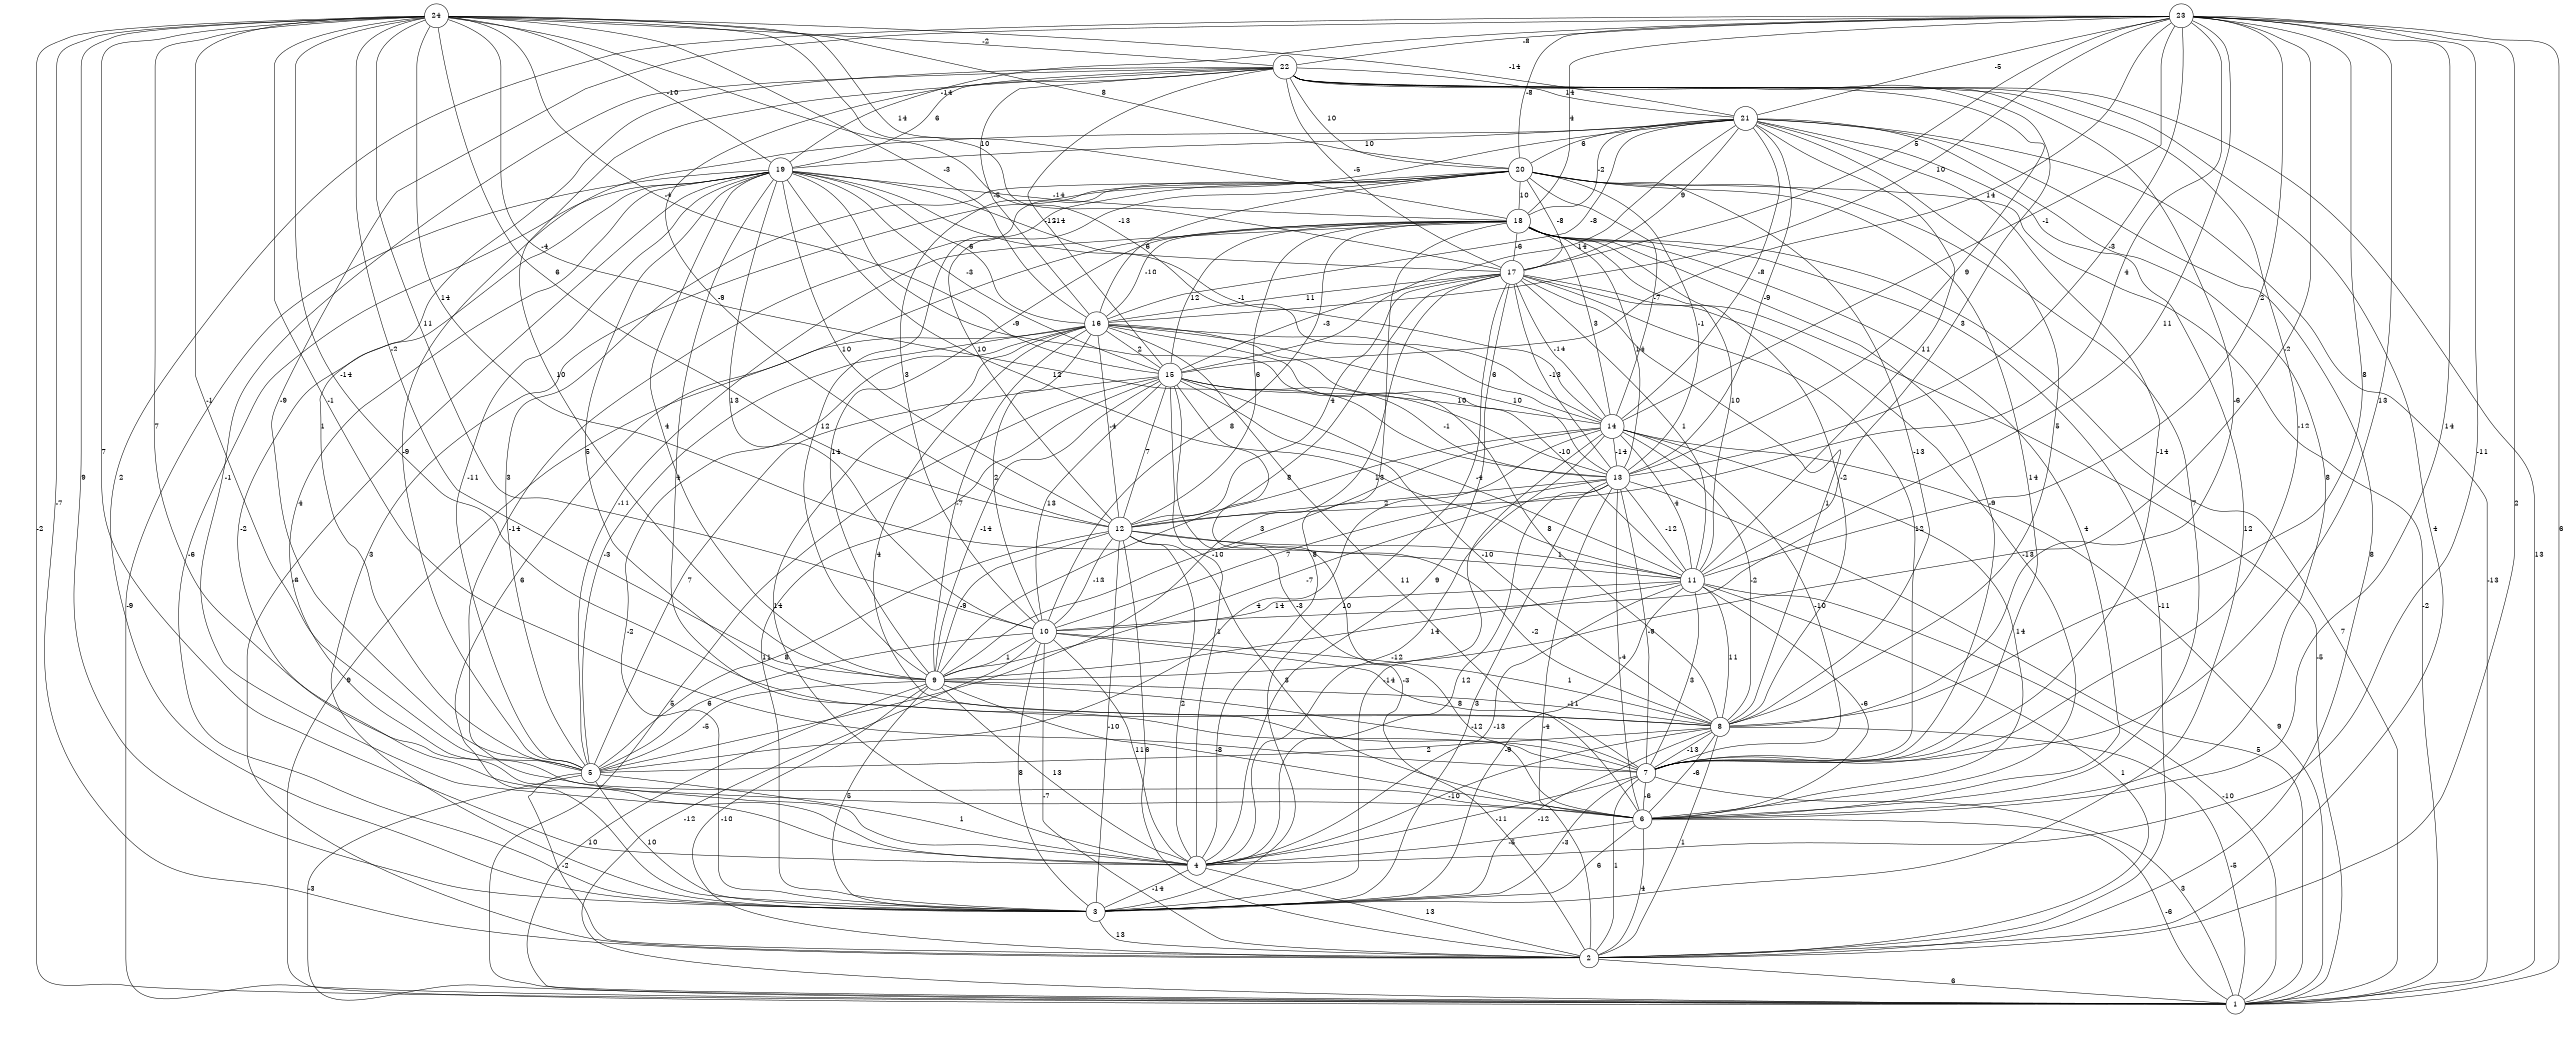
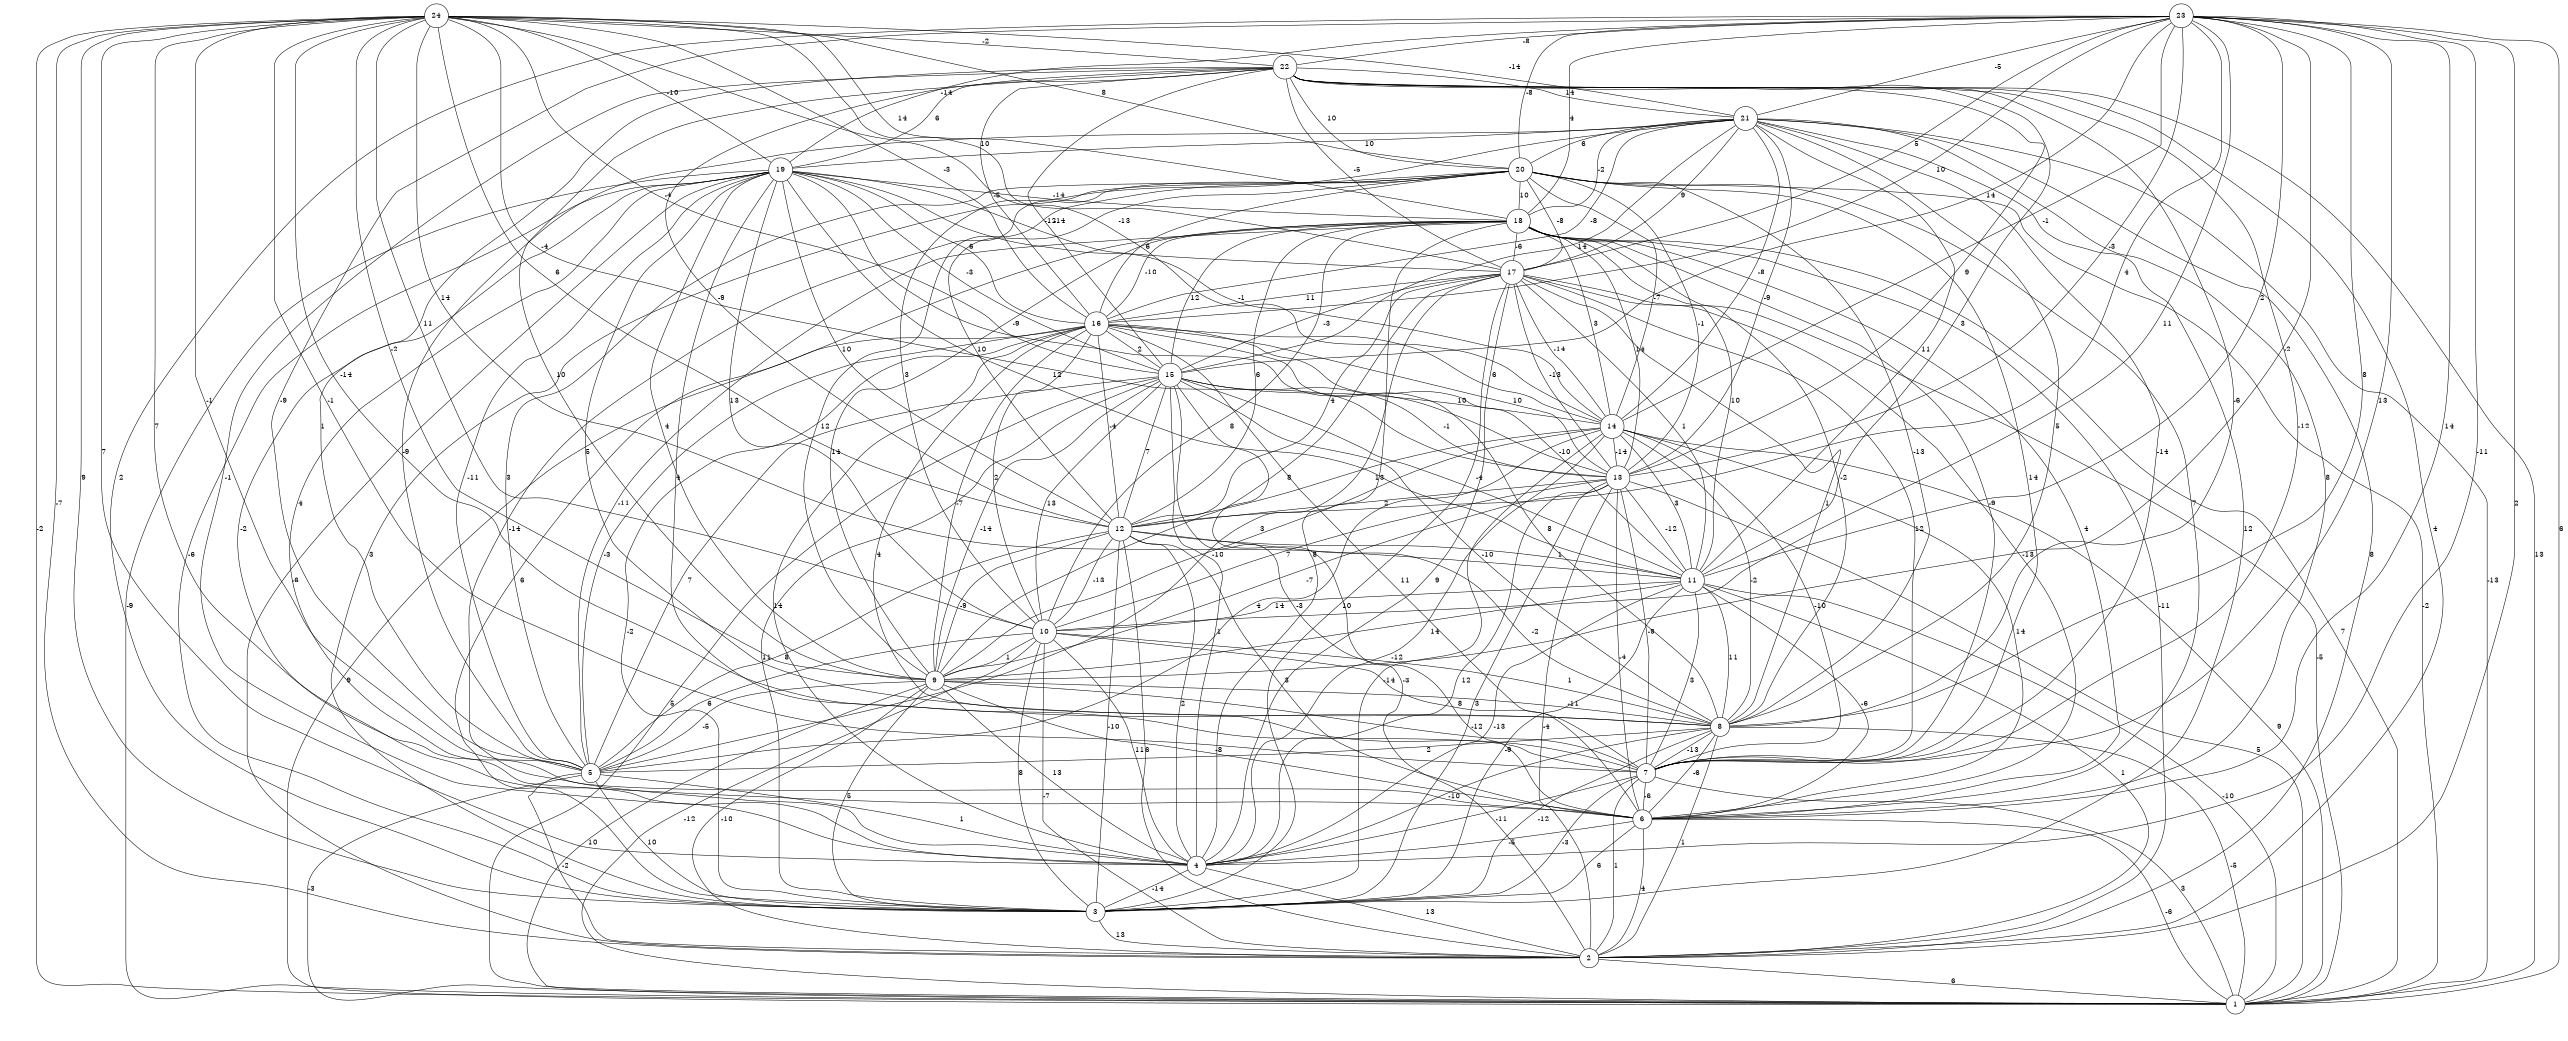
edge "14" -- "11": label "4" -> "3"
